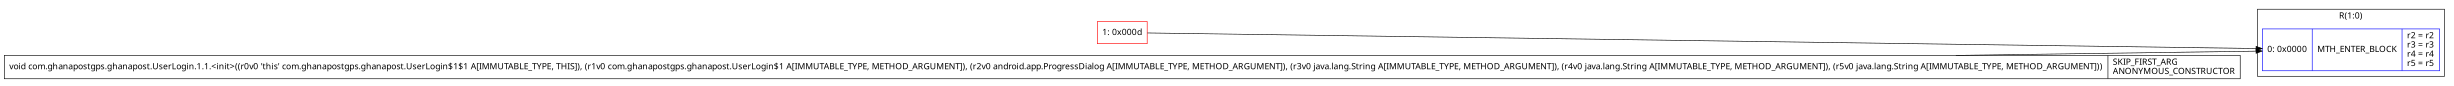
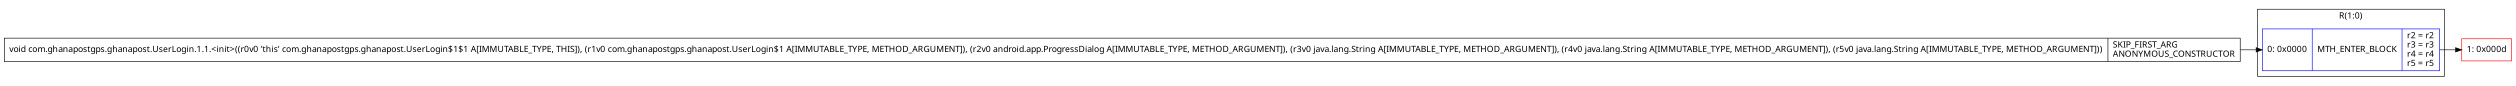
edge "1: 0x000d" -> "0: 0x0000": reversed
